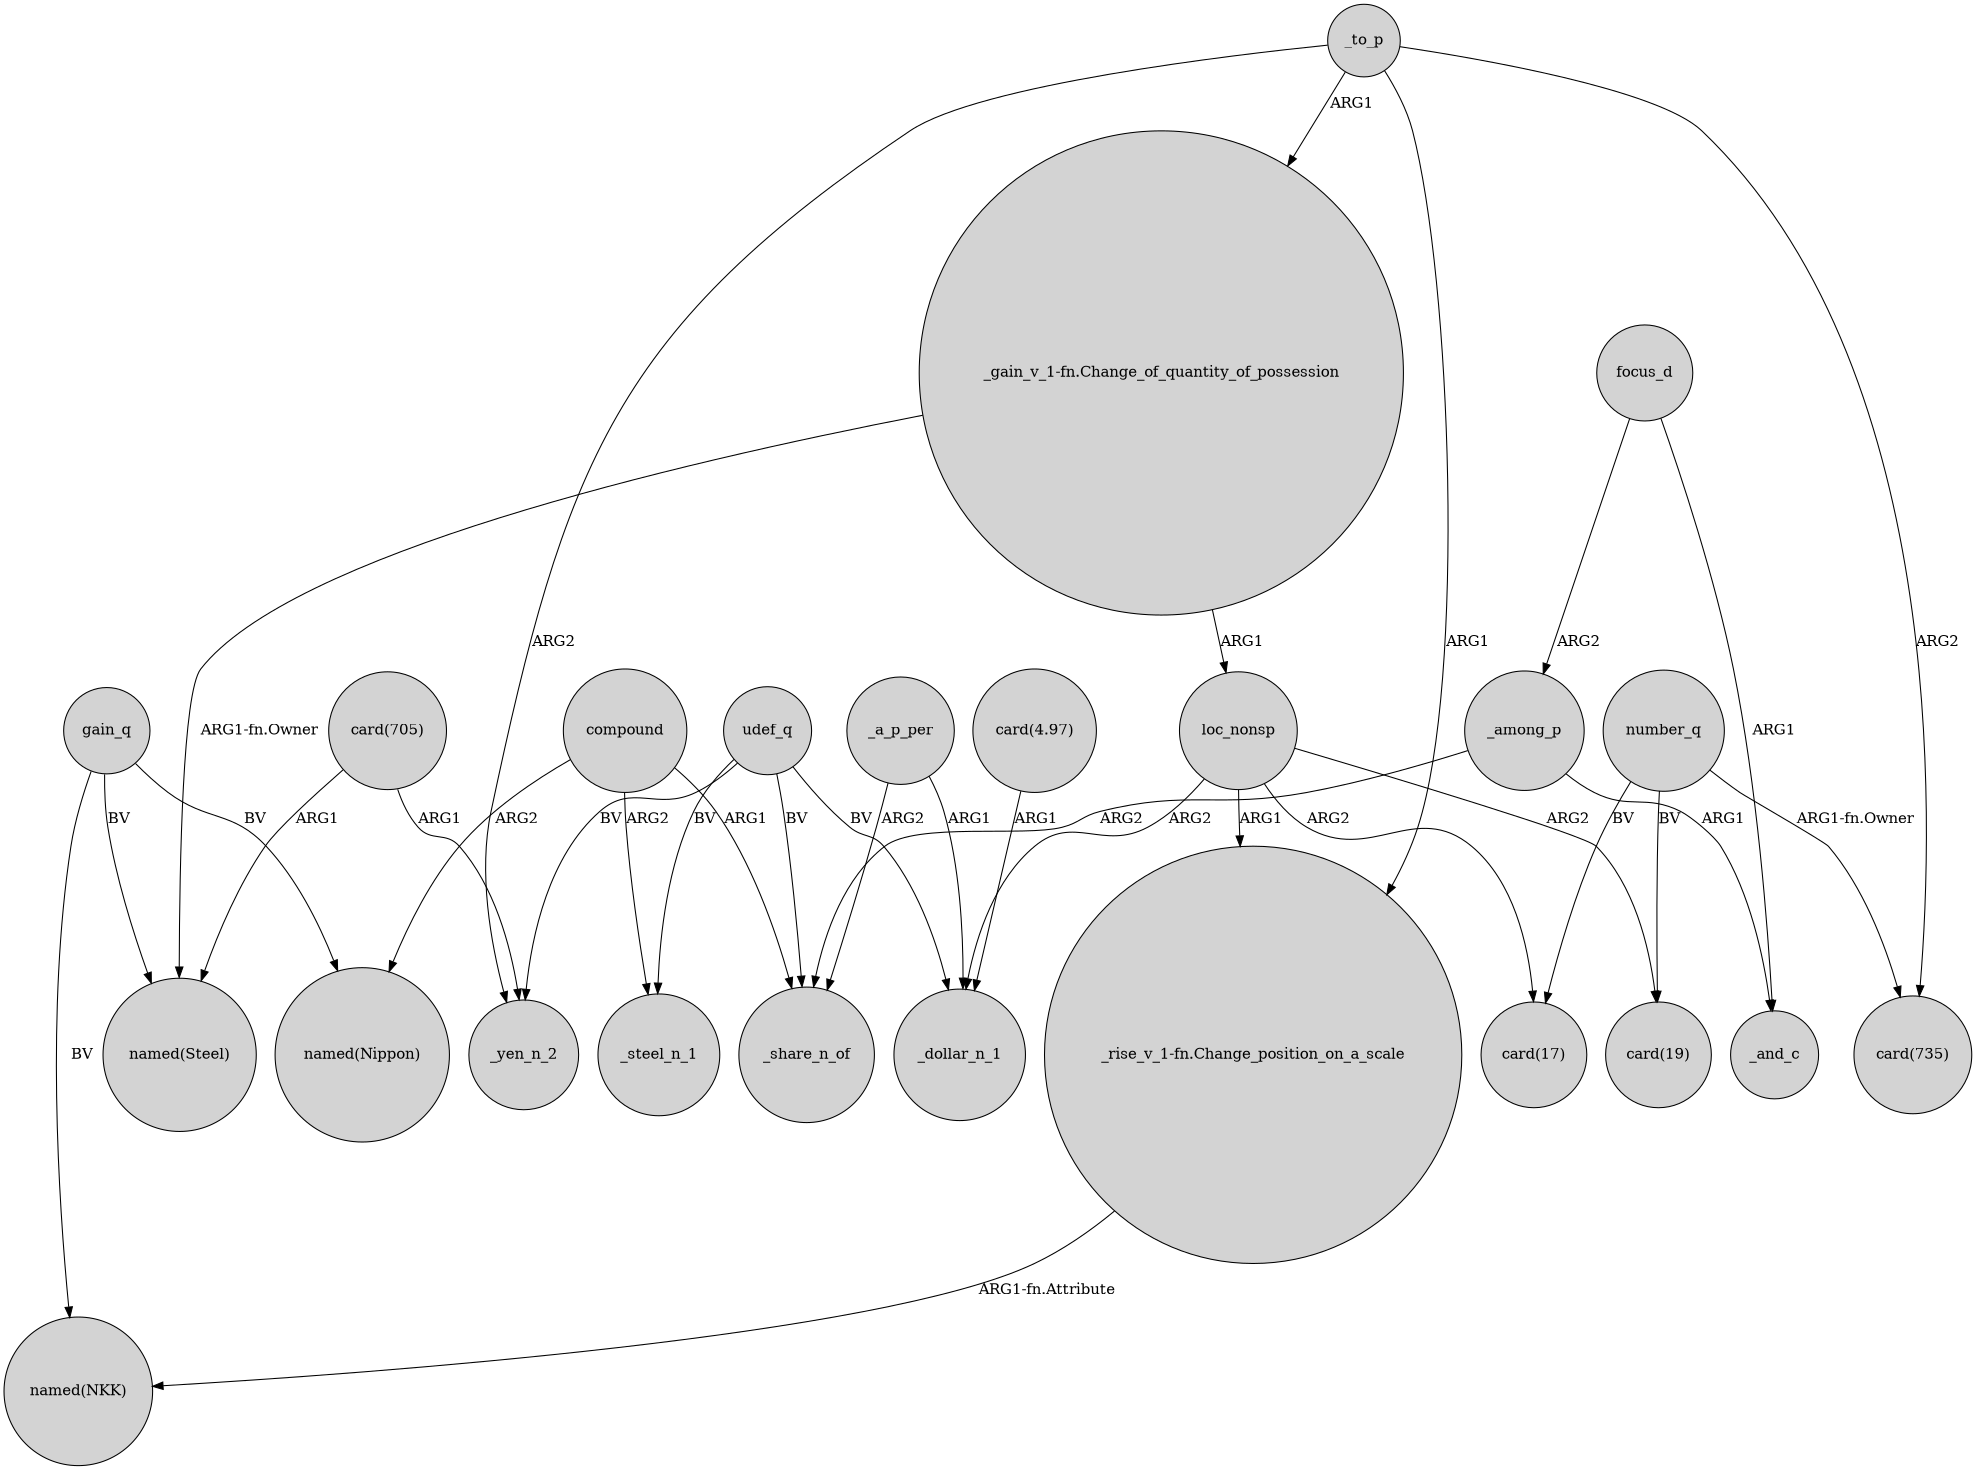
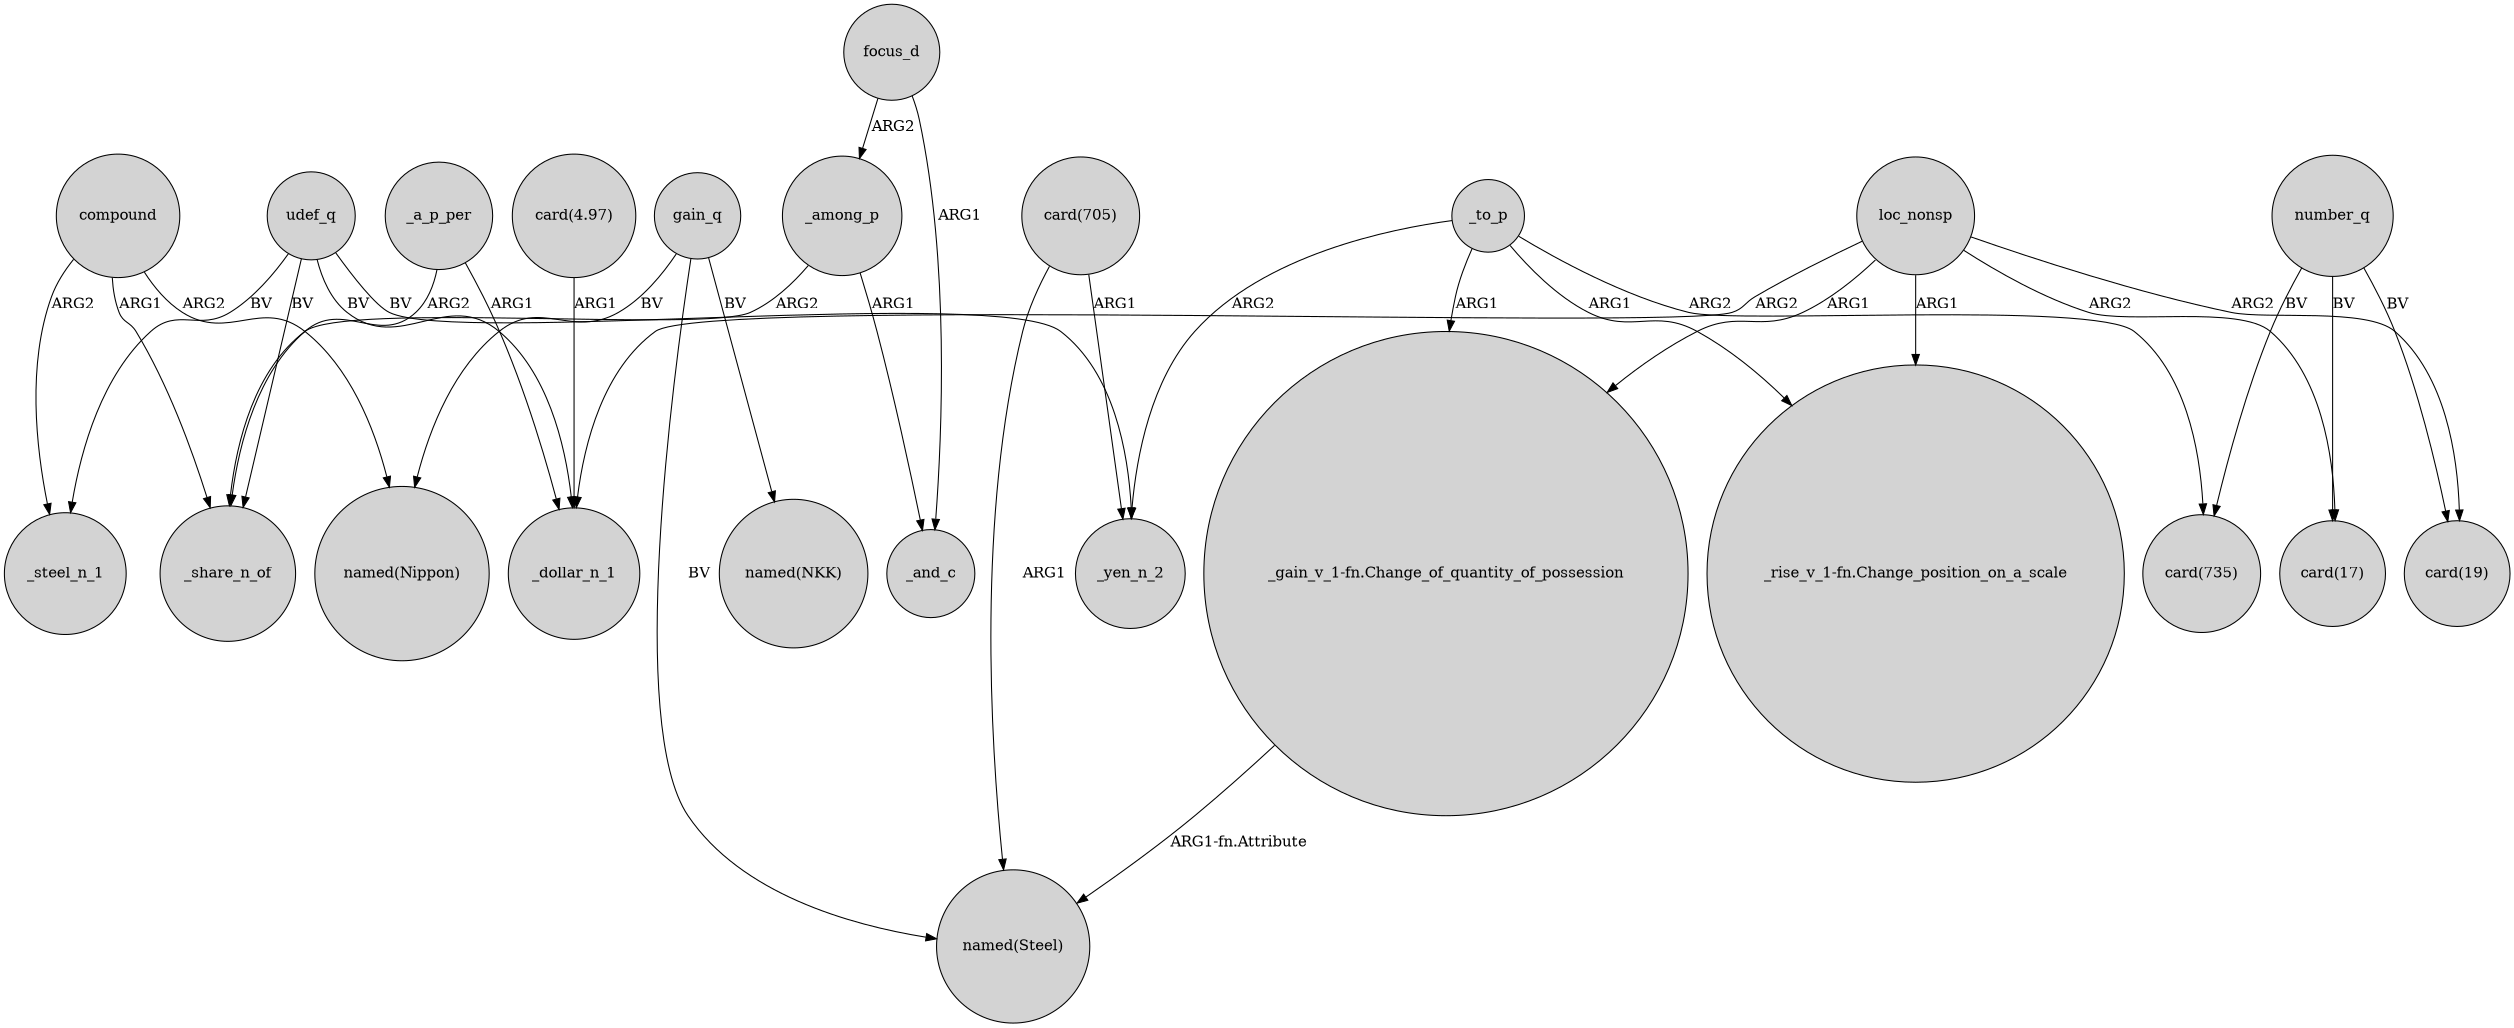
edge "_gain_v_1-fn.Change_of_quantity_of_possession" -> "loc_nonsp": reversed
edge "_gain_v_1-fn.Change_of_quantity_of_possession" -> "named(Steel)": label "ARG1-fn.Owner" -> "ARG1-fn.Attribute"
edge "number_q" -> "card(735)": label "ARG1-fn.Owner" -> "BV"
edge "_rise_v_1-fn.Change_position_on_a_scale" -> "named(NKK)": removed, label "ARG1-fn.Attribute"
